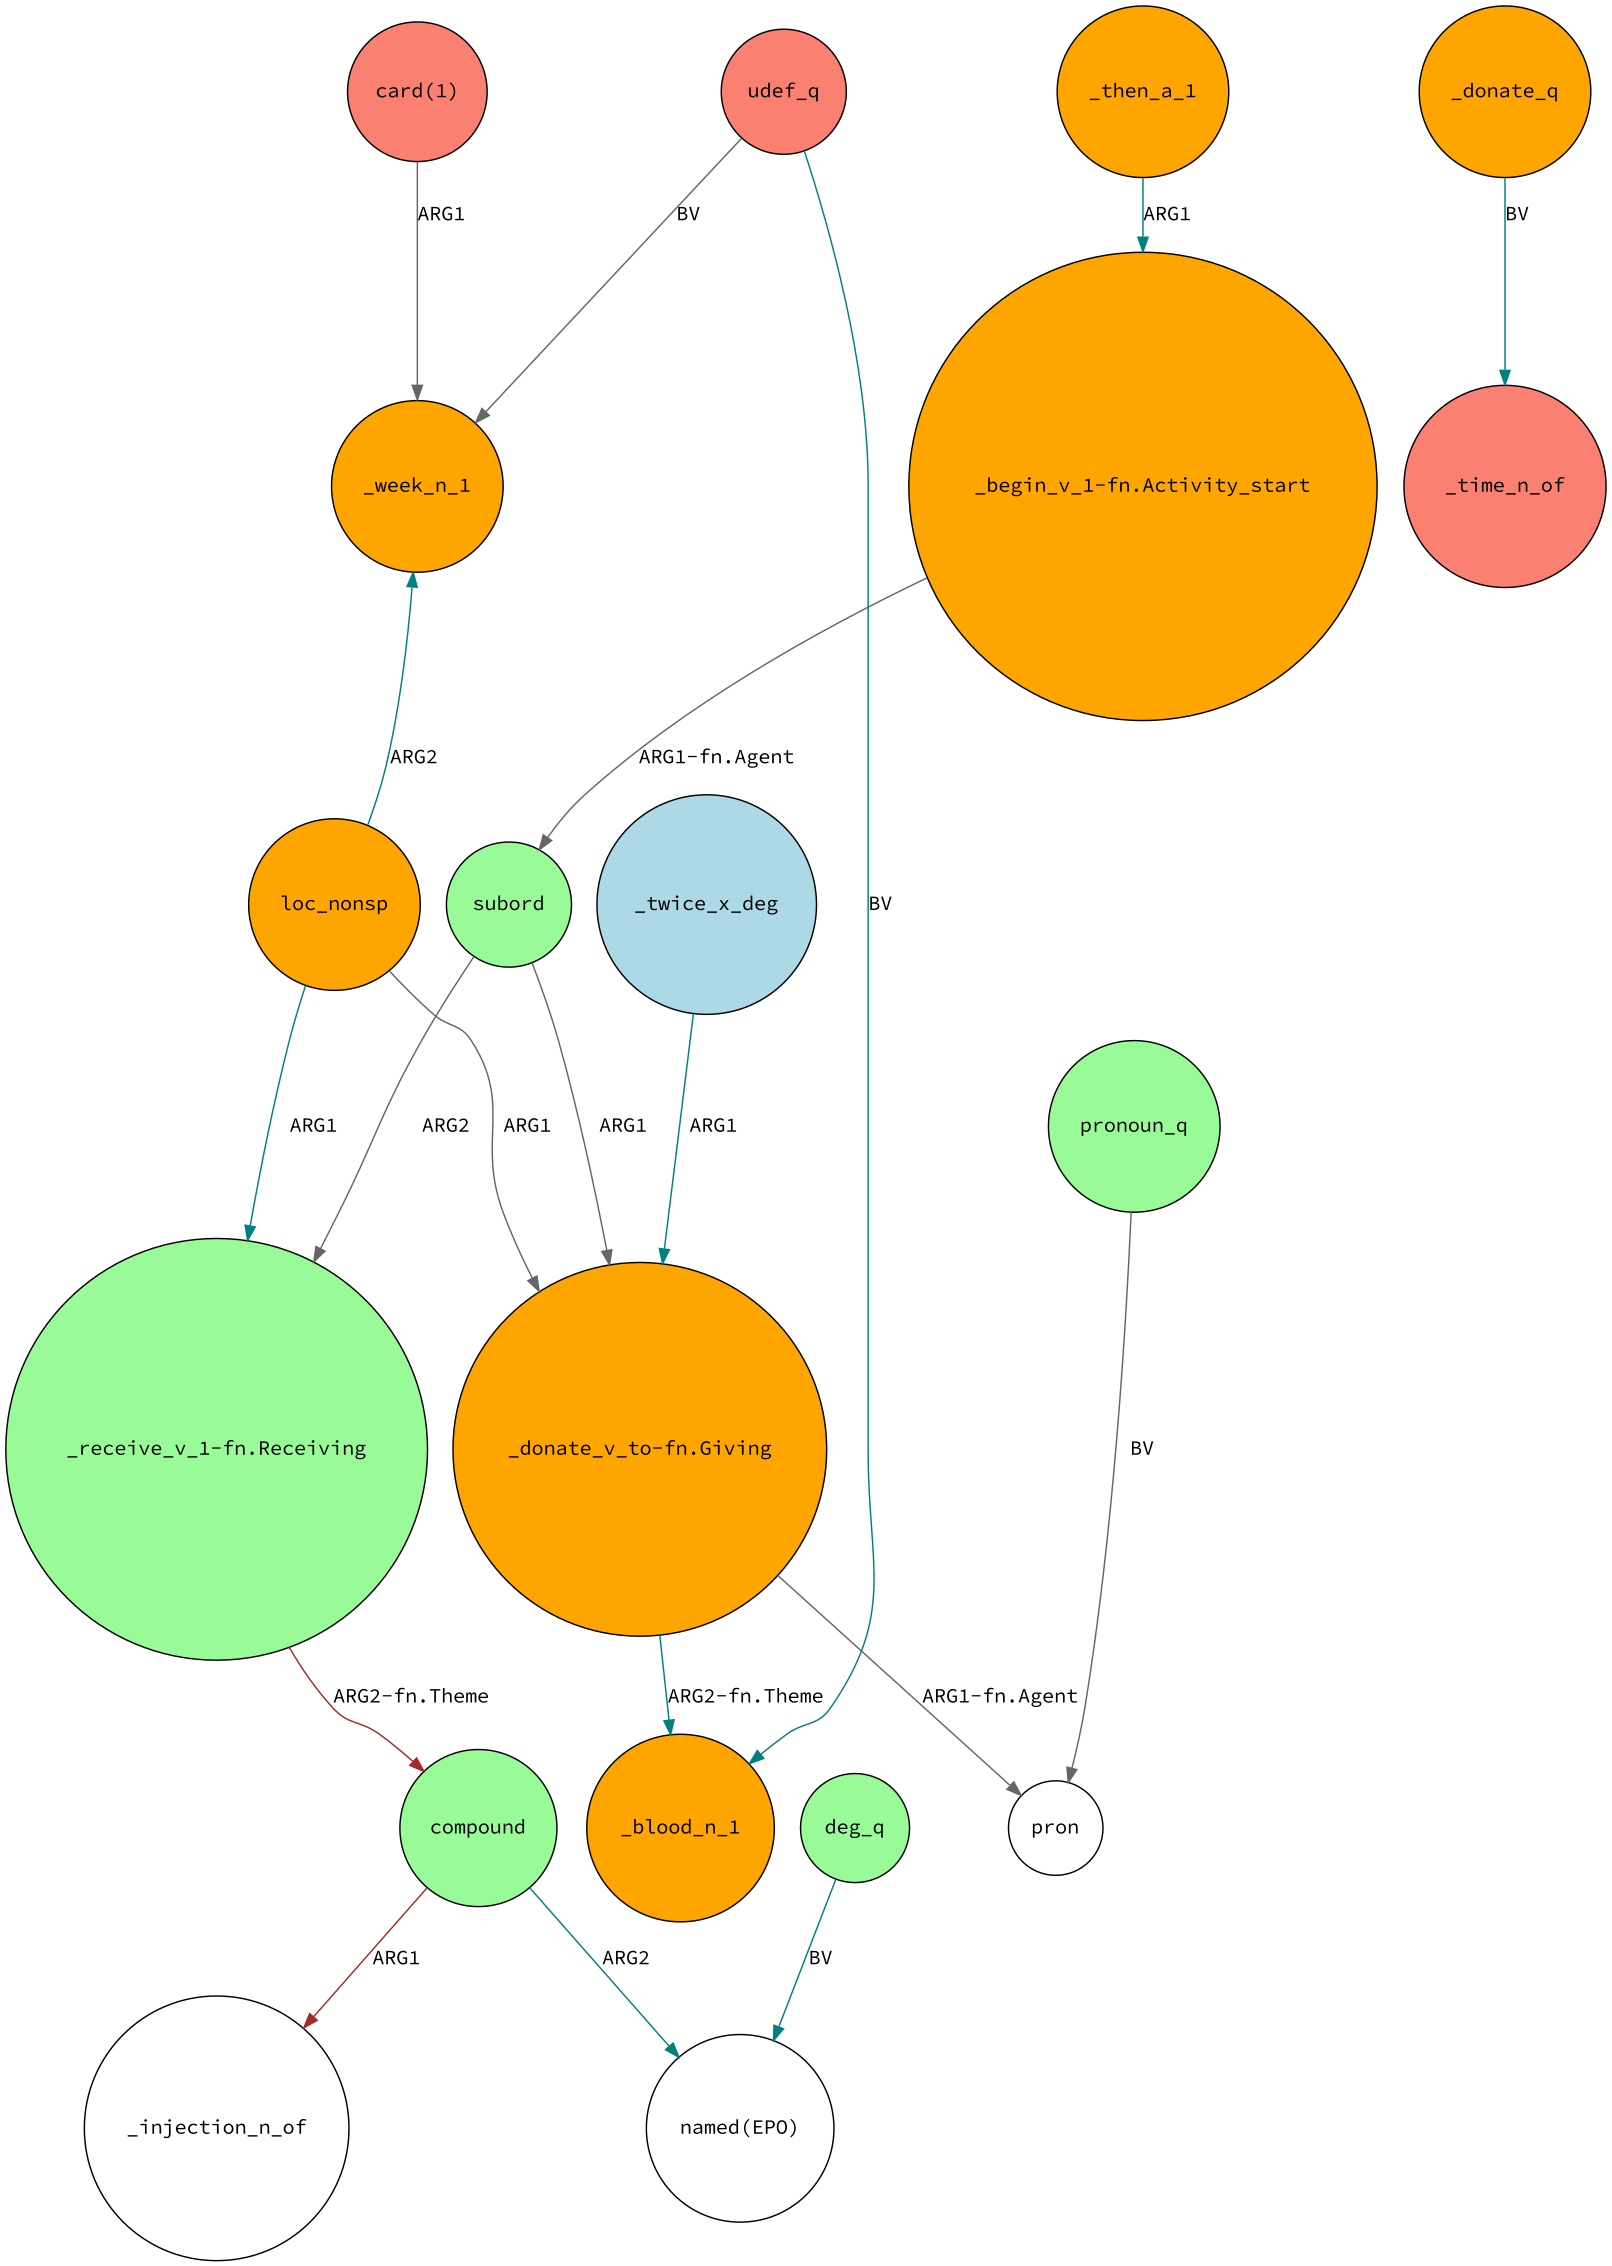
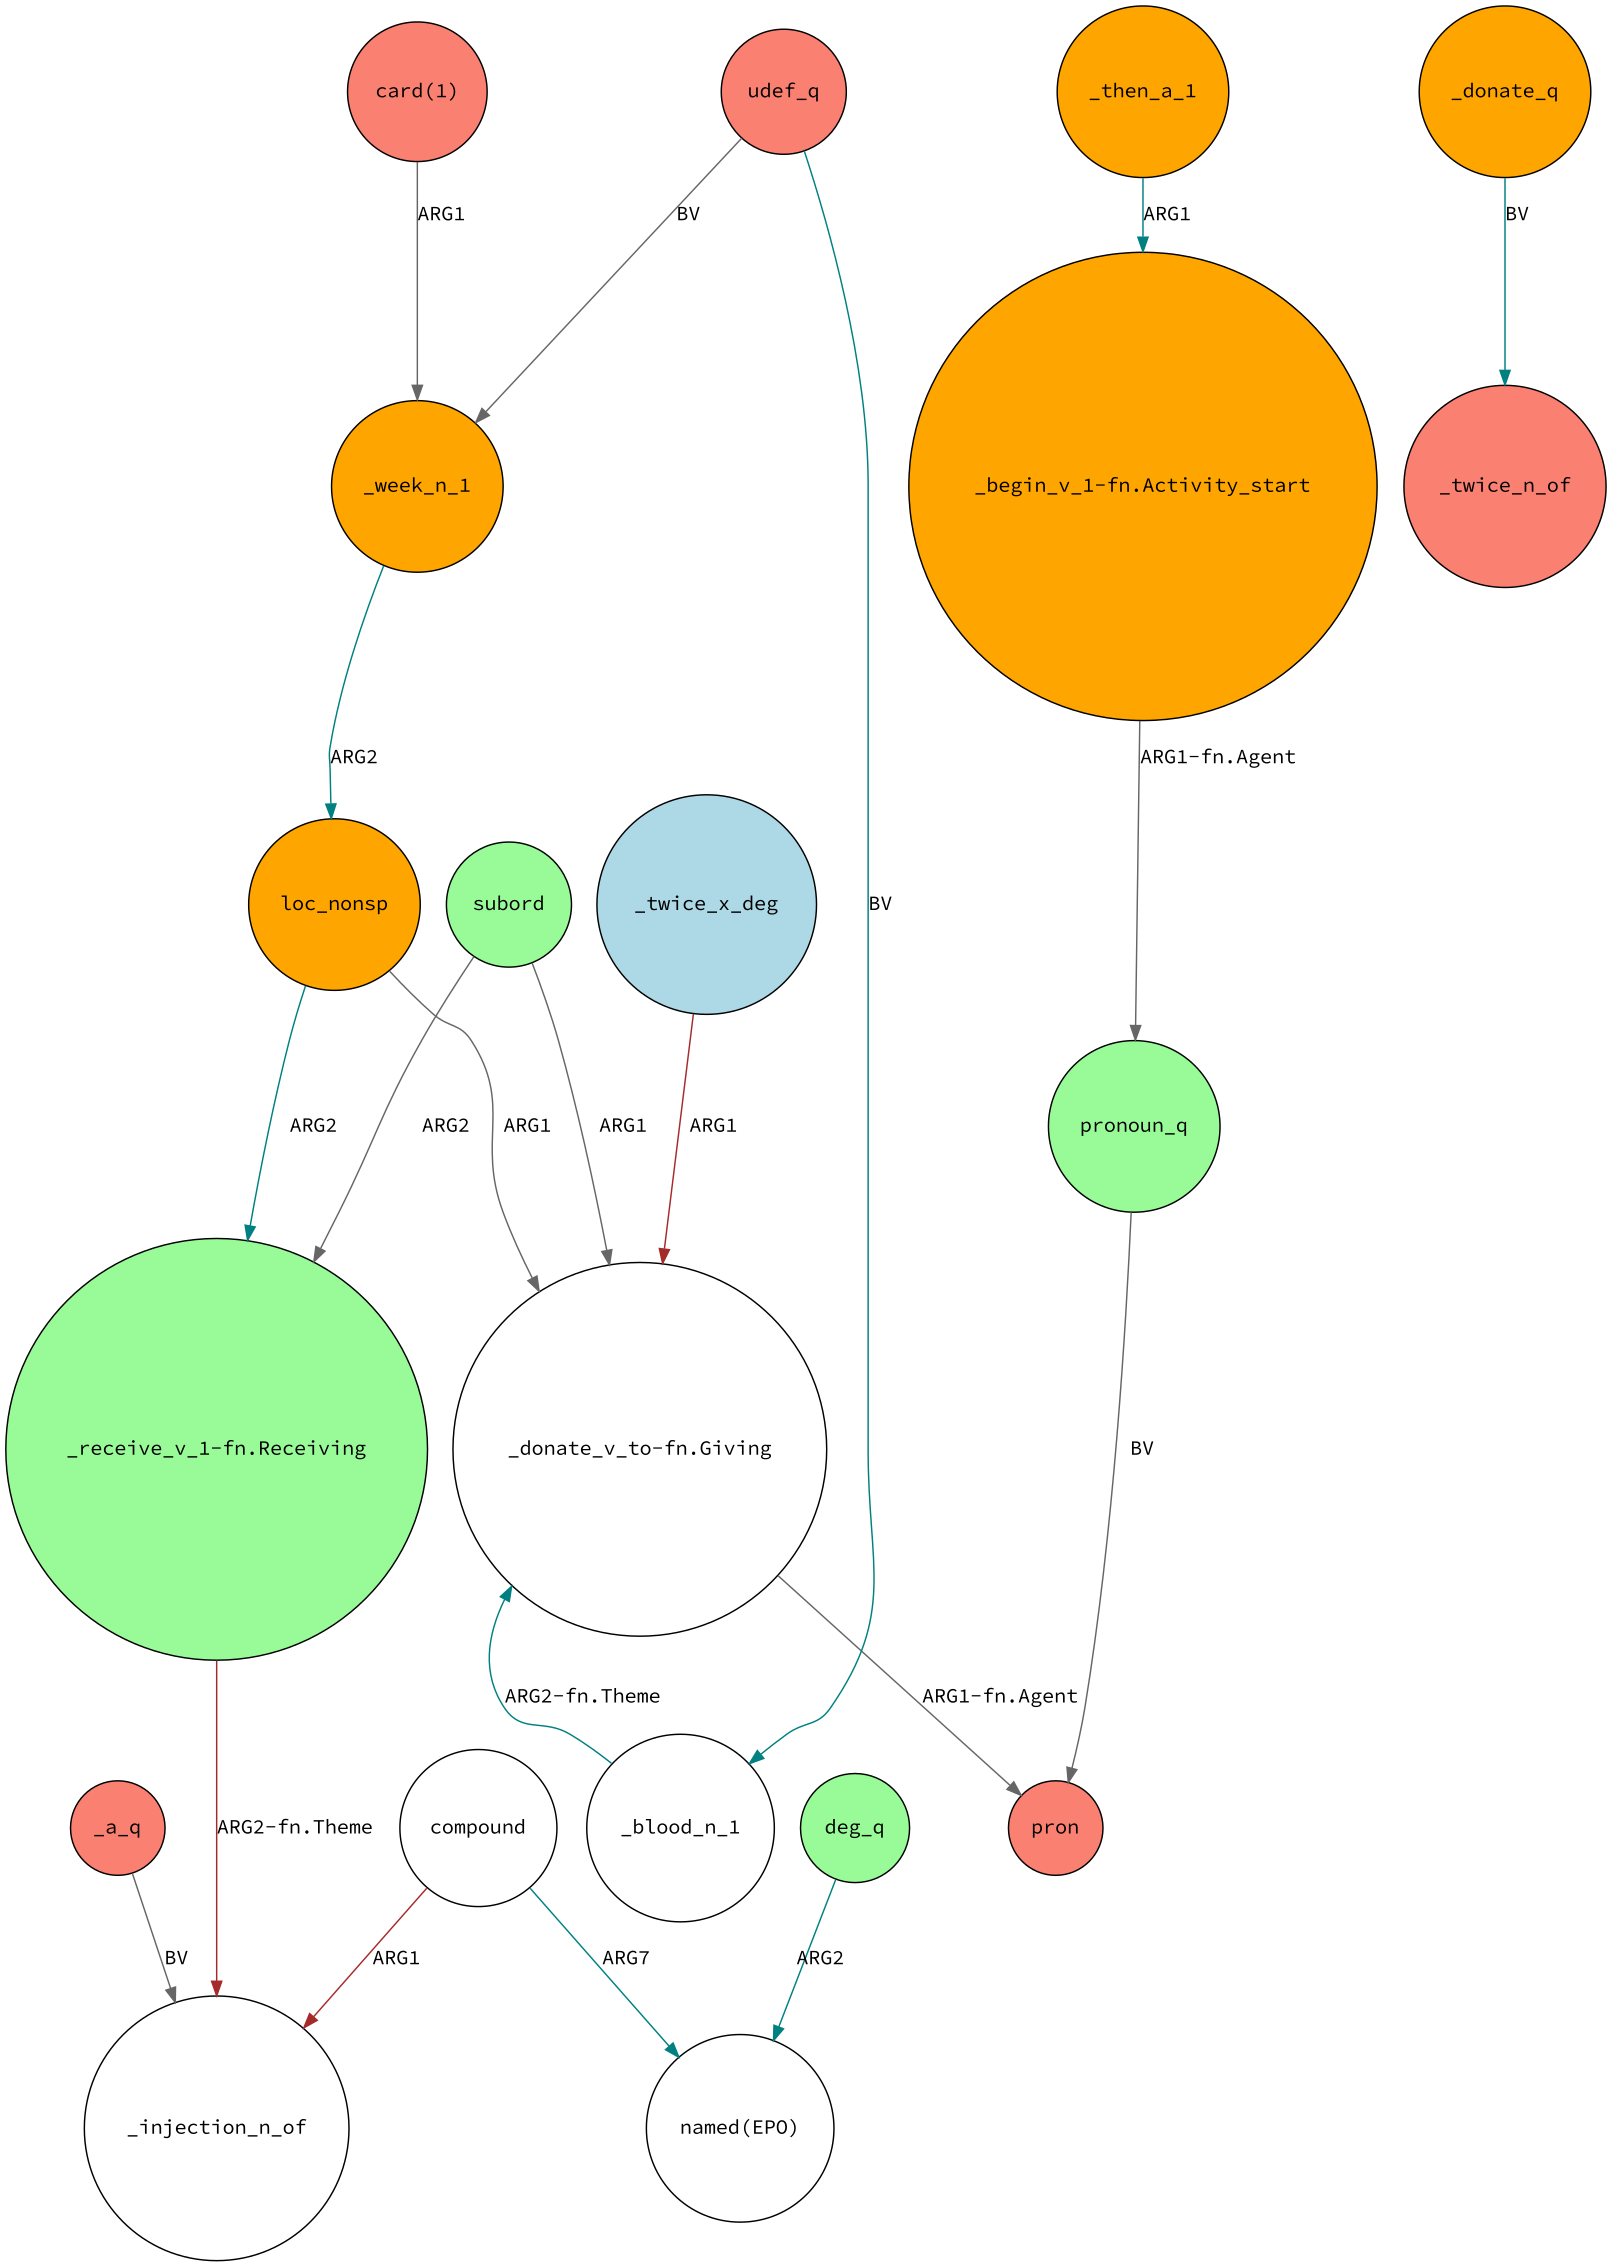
node "_time_n_of": label "_time_n_of" -> "_twice_n_of"
edge "_begin_v_1-fn.Activity_start" -> "subord": now "_begin_v_1-fn.Activity_start" -> "pronoun_q"
edge "loc_nonsp" -> "_week_n_1": reversed
edge "loc_nonsp" -> "_receive_v_1-fn.Receiving": label "ARG1" -> "ARG2"
edge "_twice_x_deg" -> "_donate_v_to-fn.Giving": color teal -> brown
node "_donate_v_to-fn.Giving": fillcolor orange -> white
edge "_donate_v_to-fn.Giving" -> "_blood_n_1": reversed
edge "_receive_v_1-fn.Receiving" -> "compound": now "_receive_v_1-fn.Receiving" -> "_injection_n_of"
node "_a_q": added
node "compound": fillcolor palegreen -> white
node "_blood_n_1": fillcolor orange -> white
node "pron": fillcolor white -> salmon
edge "compound" -> "named(EPO)": label "ARG2" -> "ARG7"
edge "deg_q" -> "named(EPO)": label "BV" -> "ARG2"
